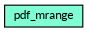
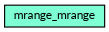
node "pdf_mrange": label "pdf_mrange" -> "mrange_mrange"
